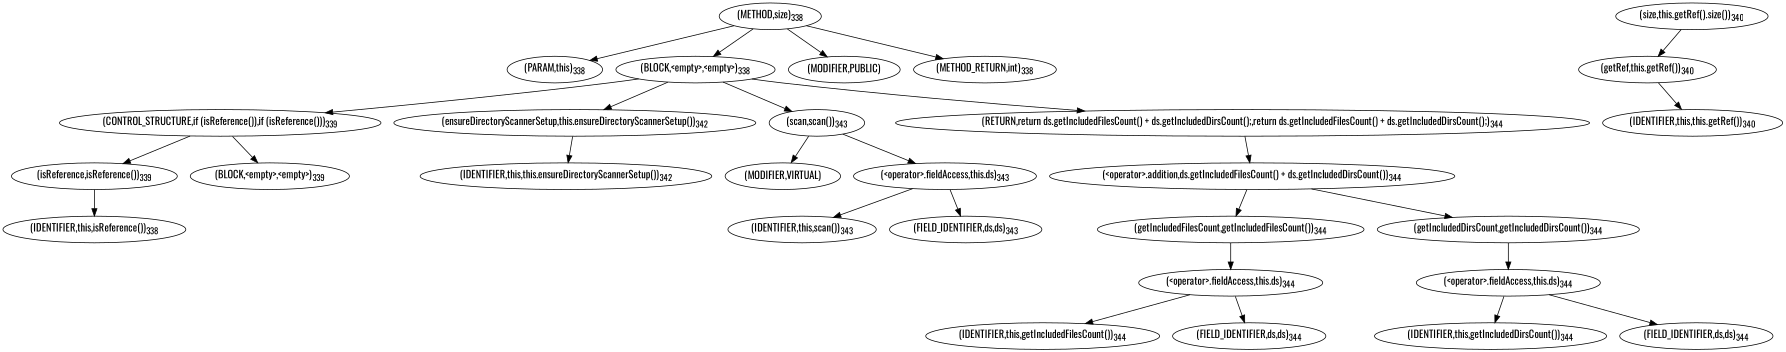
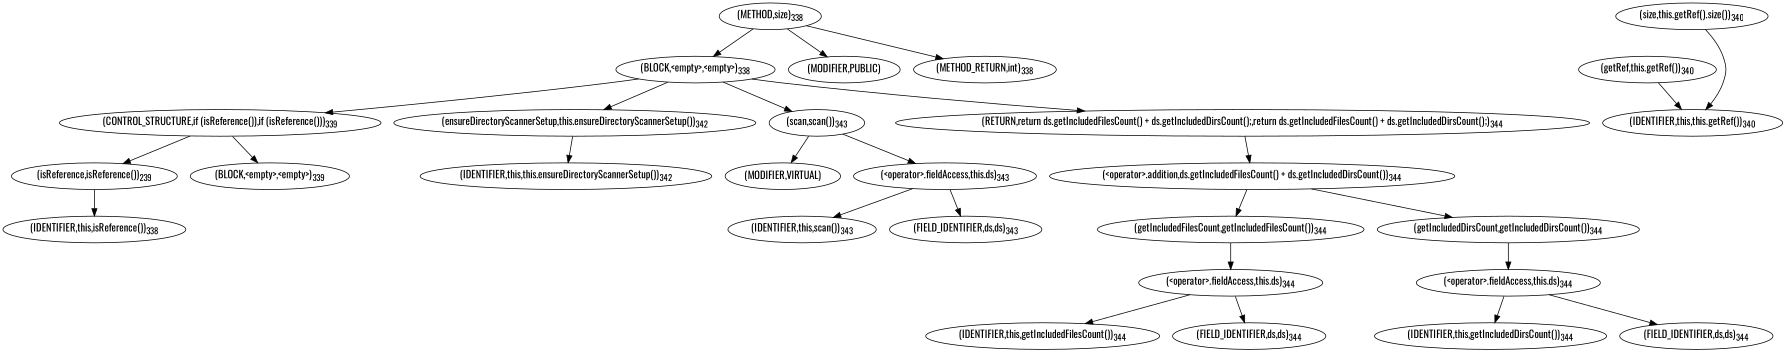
edge "(size,this.getRef().size())" -> "(getRef,this.getRef())": now "(size,this.getRef().size())" -> "(IDENTIFIER,this,this.getRef())"
node "(PARAM,this)": removed
node "(isReference,isReference())": text "339" -> "239"
